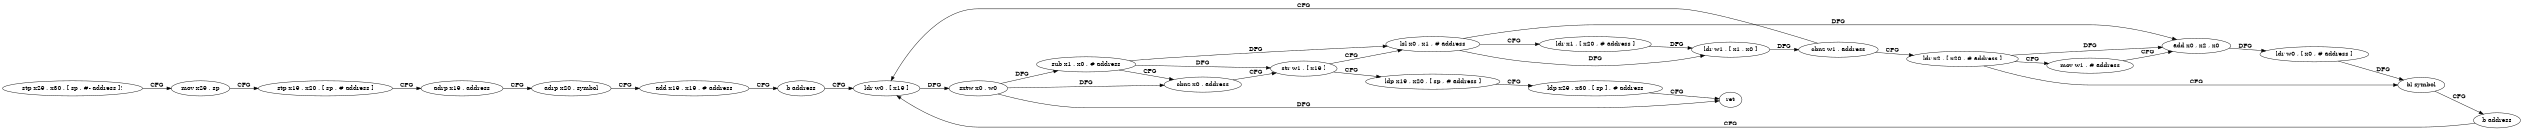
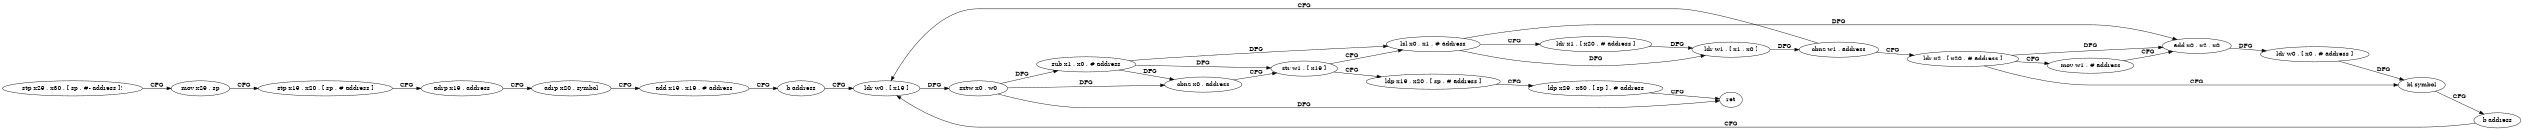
edge "sub x1 , x0 , # address" -> "cbnz x0 , address": label "CFG" -> "DFG"
